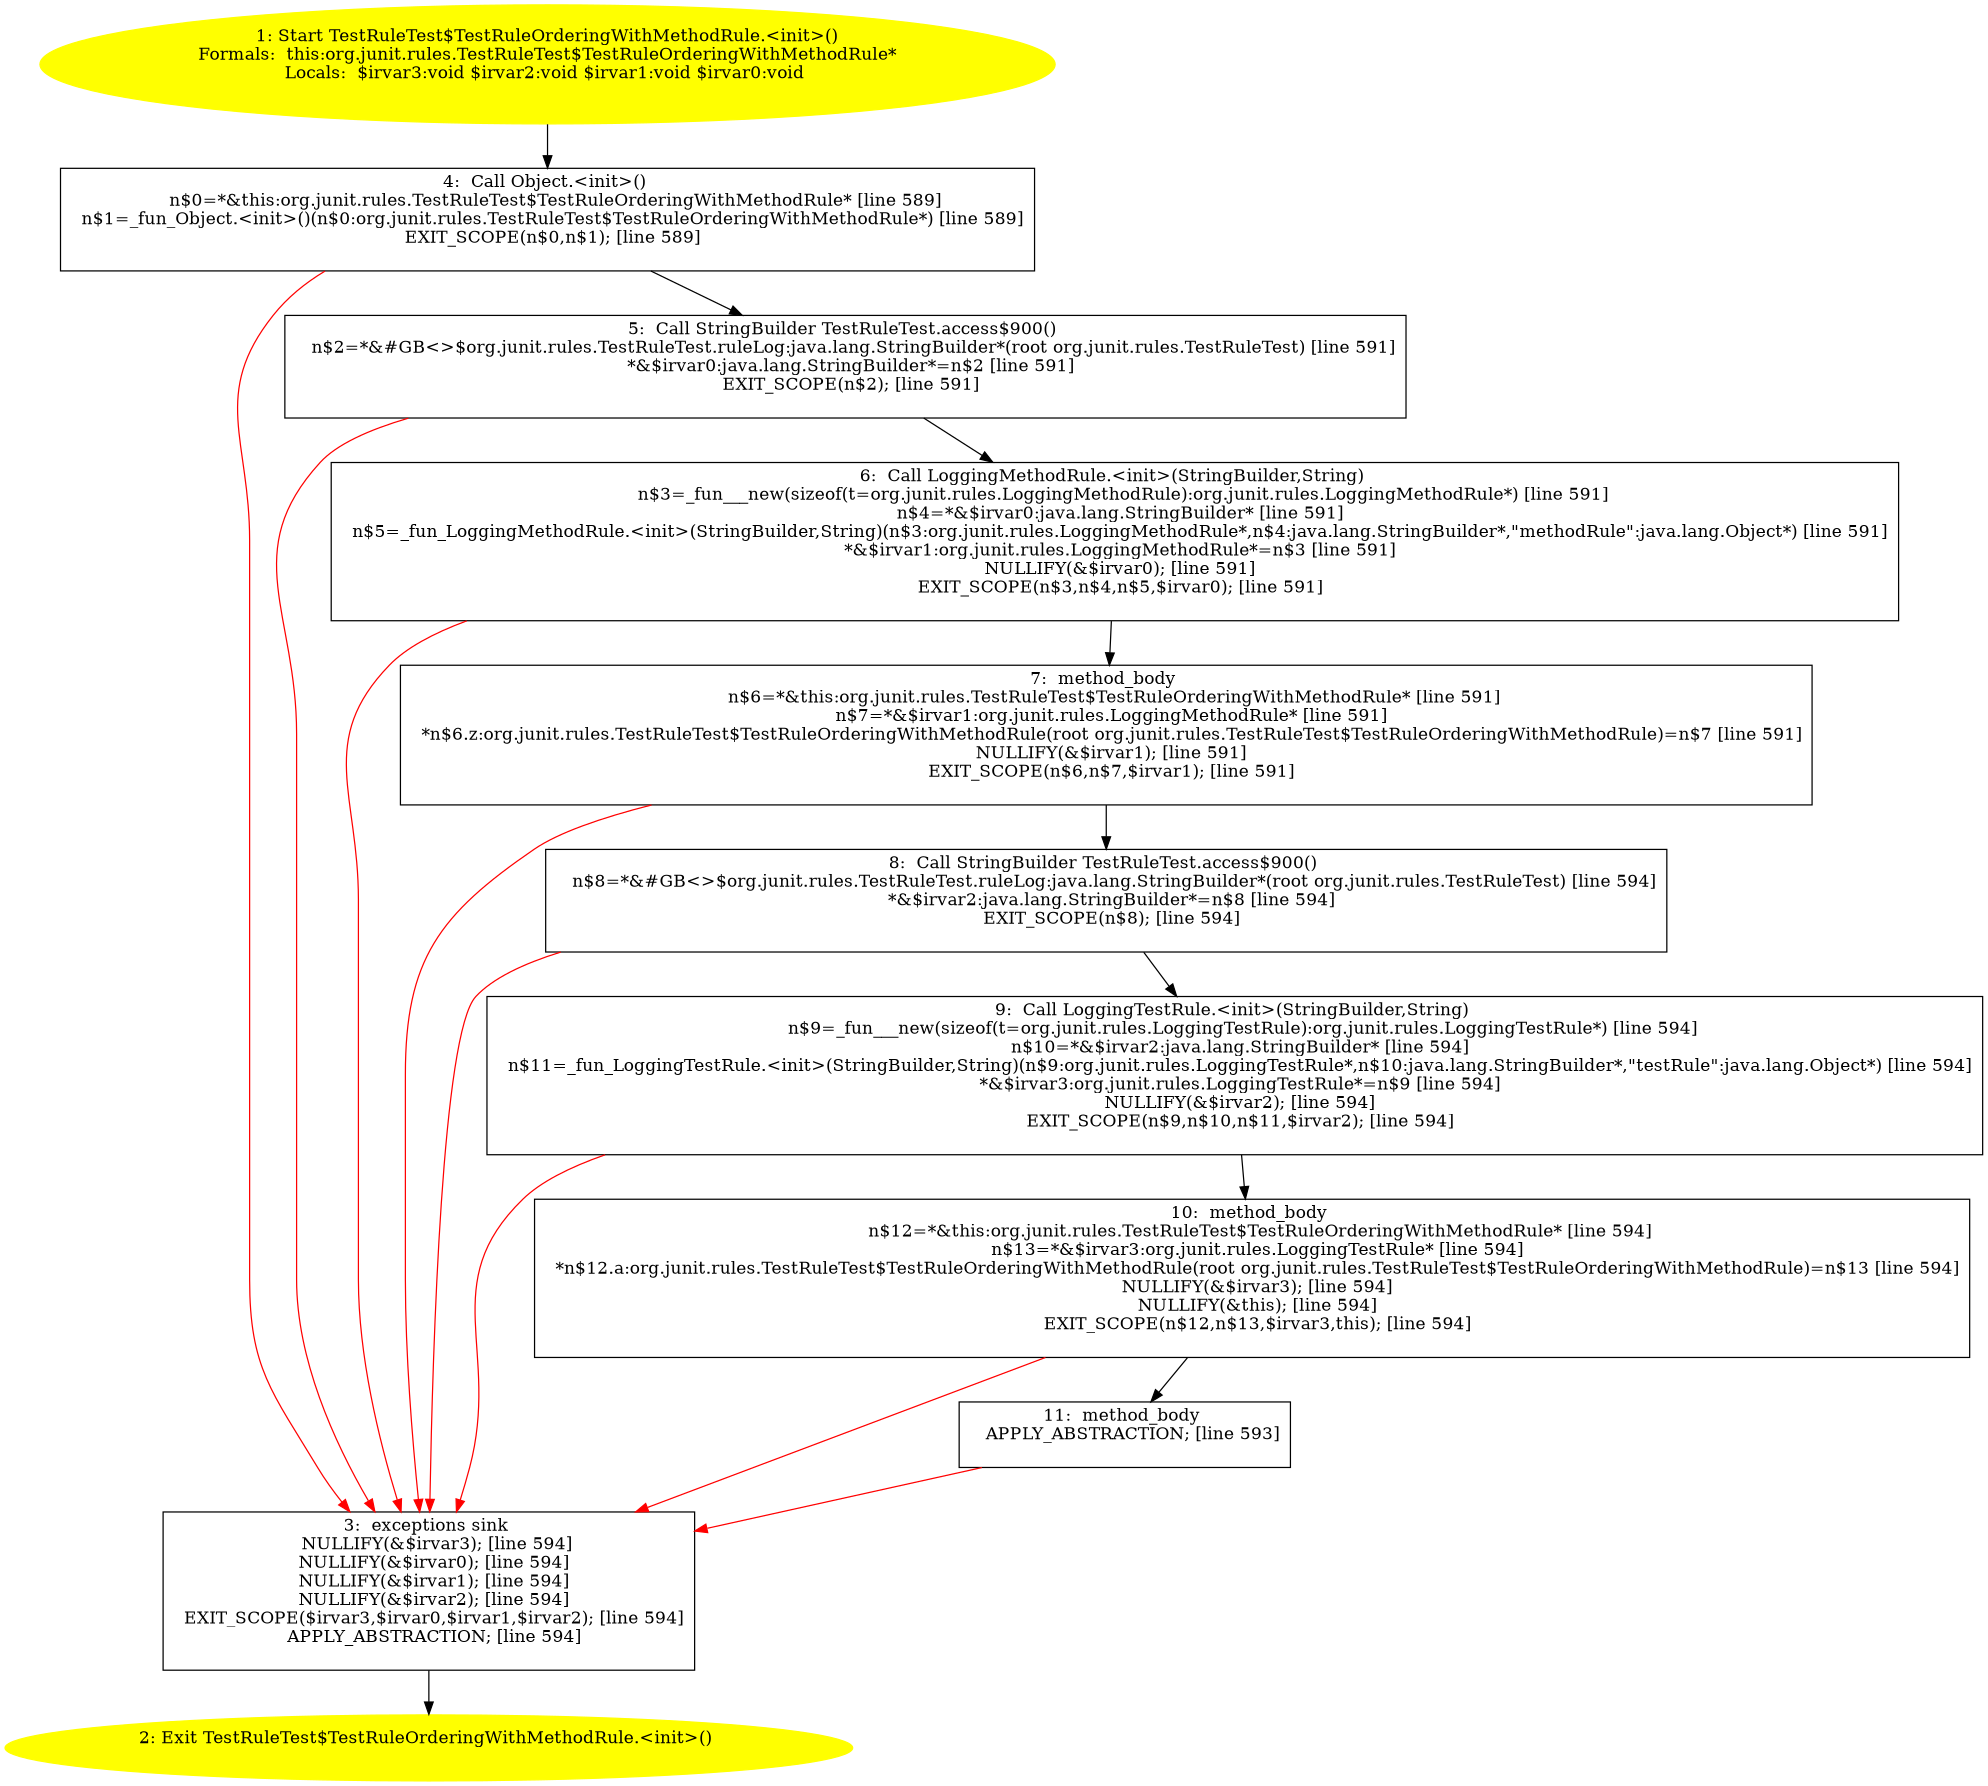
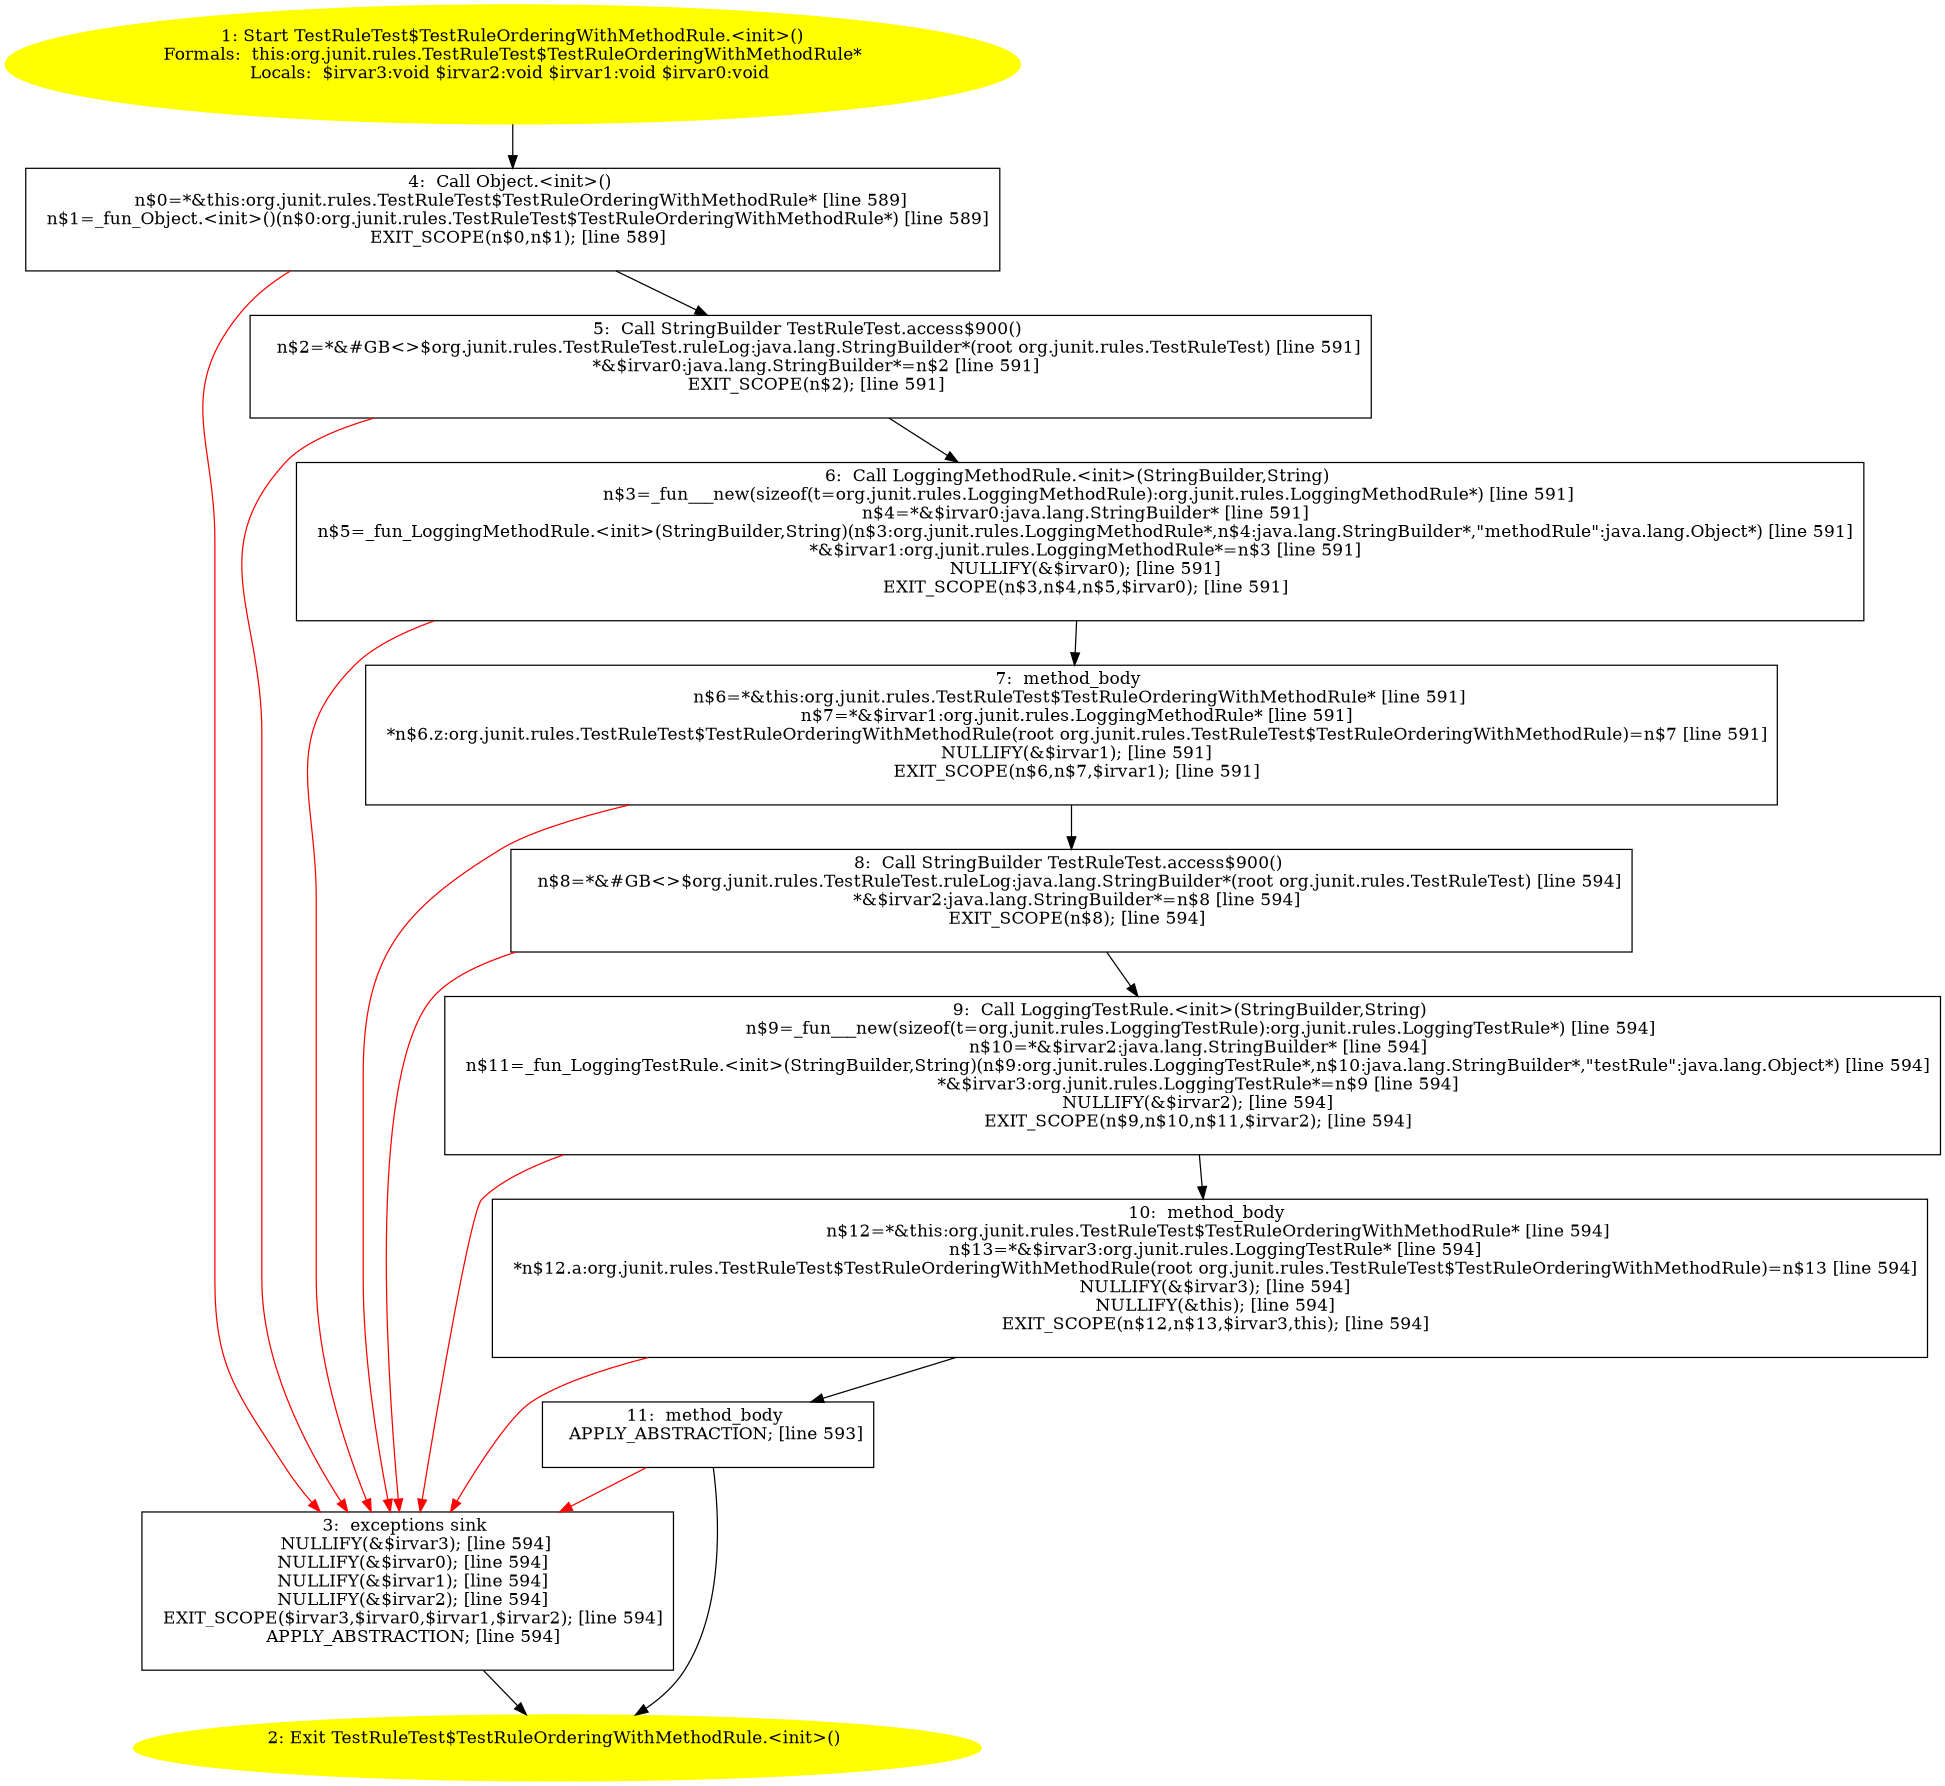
edge "11:  method_body APPLY_ABSTRACTION; [line 593]" -> "2: Exit TestRuleTest$TestRuleOrderingWithMethodRule.<init>()": added
